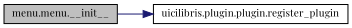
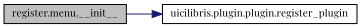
node "menu.menu.__init__": label "menu.menu.__init__" -> "register.menu.__init__"
